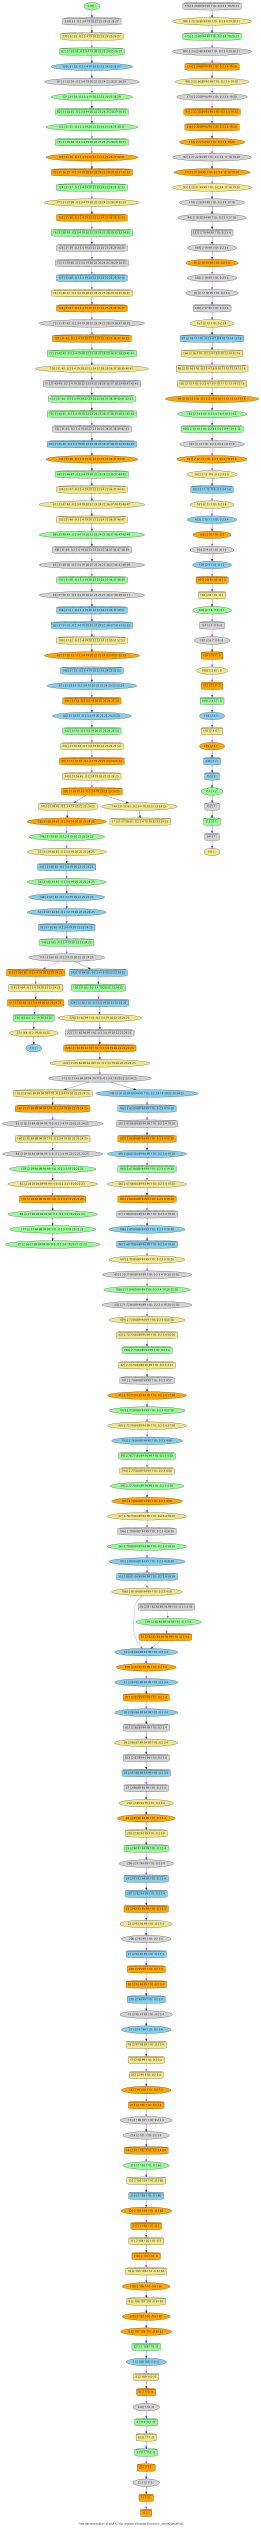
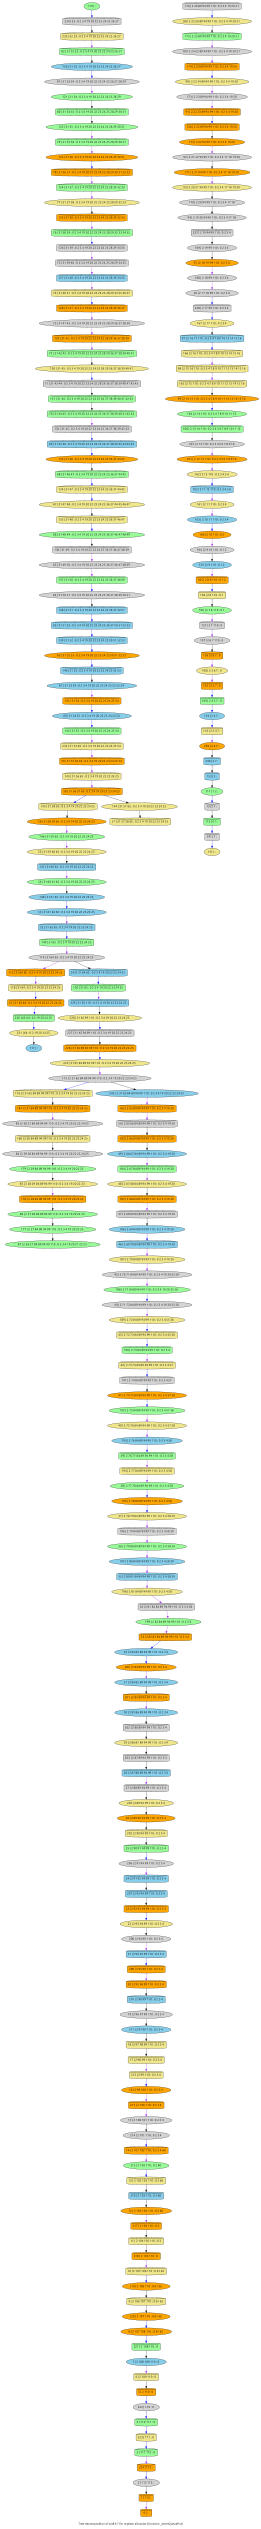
edge "123 | 31 36 : 0 2 3 4 19 20 22 23 24 25 28 29 30 31" -> "78 | 31 36 37 : 0 2 3 4 19 20 22 23 24 25 28 29 30 31 32 33": color black -> blue
node "139 | 31 52 : 0 2 3 4 19 20 22 23 24 25 50 51 52 53": fillcolor khaki -> skyblue
edge "62 | 31 52 53 : 0 2 3 4 19 20 22 23 24 25 50 51 52 53" -> "140 | 31 53 : 0 2 3 4 19 20 22 23 24 25 52 53": added
node "182 | 2 65 84 89 94 99 110 : 0 2 3 4 19 20": fillcolor skyblue -> orange
edge "198 | 2 81 84 89 94 99 110 : 0 2 3 4 58" -> "32 | 2 83 84 89 94 99 110 : 0 2 3 4": now "198 | 2 81 84 89 94 99 110 : 0 2 3 4 58" -> "34 | 2 81 82 84 89 94 99 110 : 0 2 3 4 58"
edge "5 | 2 110 : 0" -> "222 | 110 : 0": color purple -> blue
